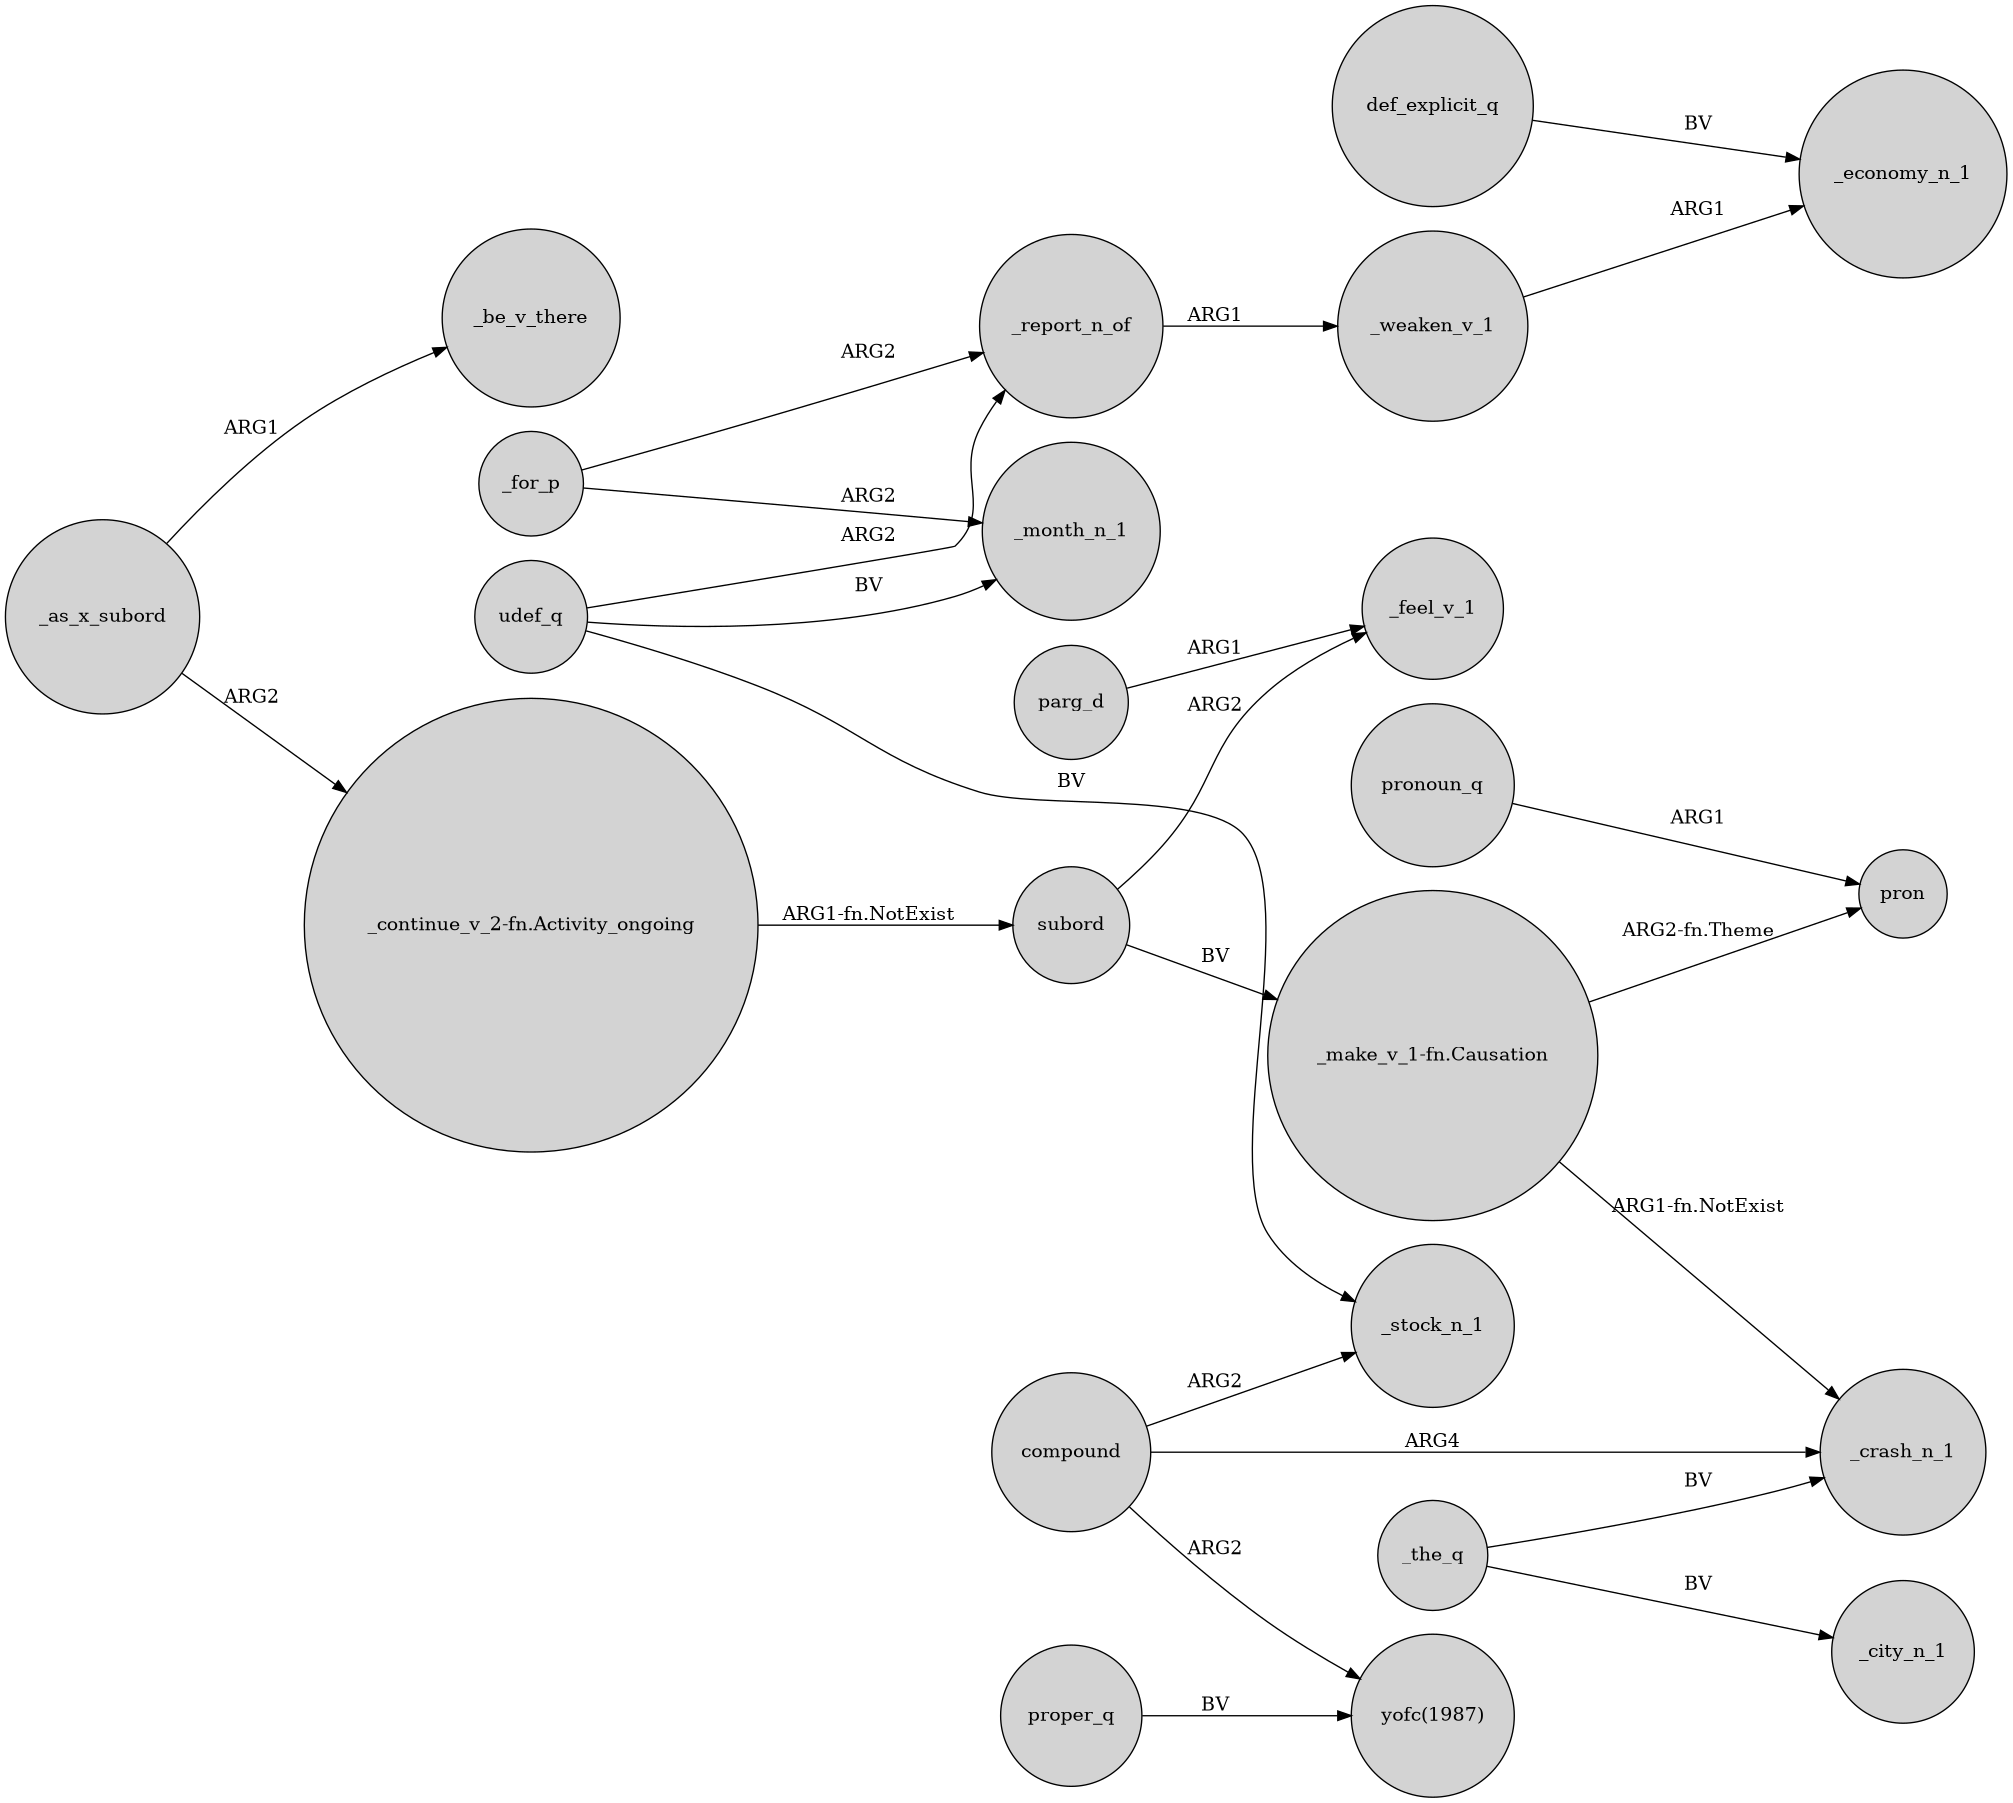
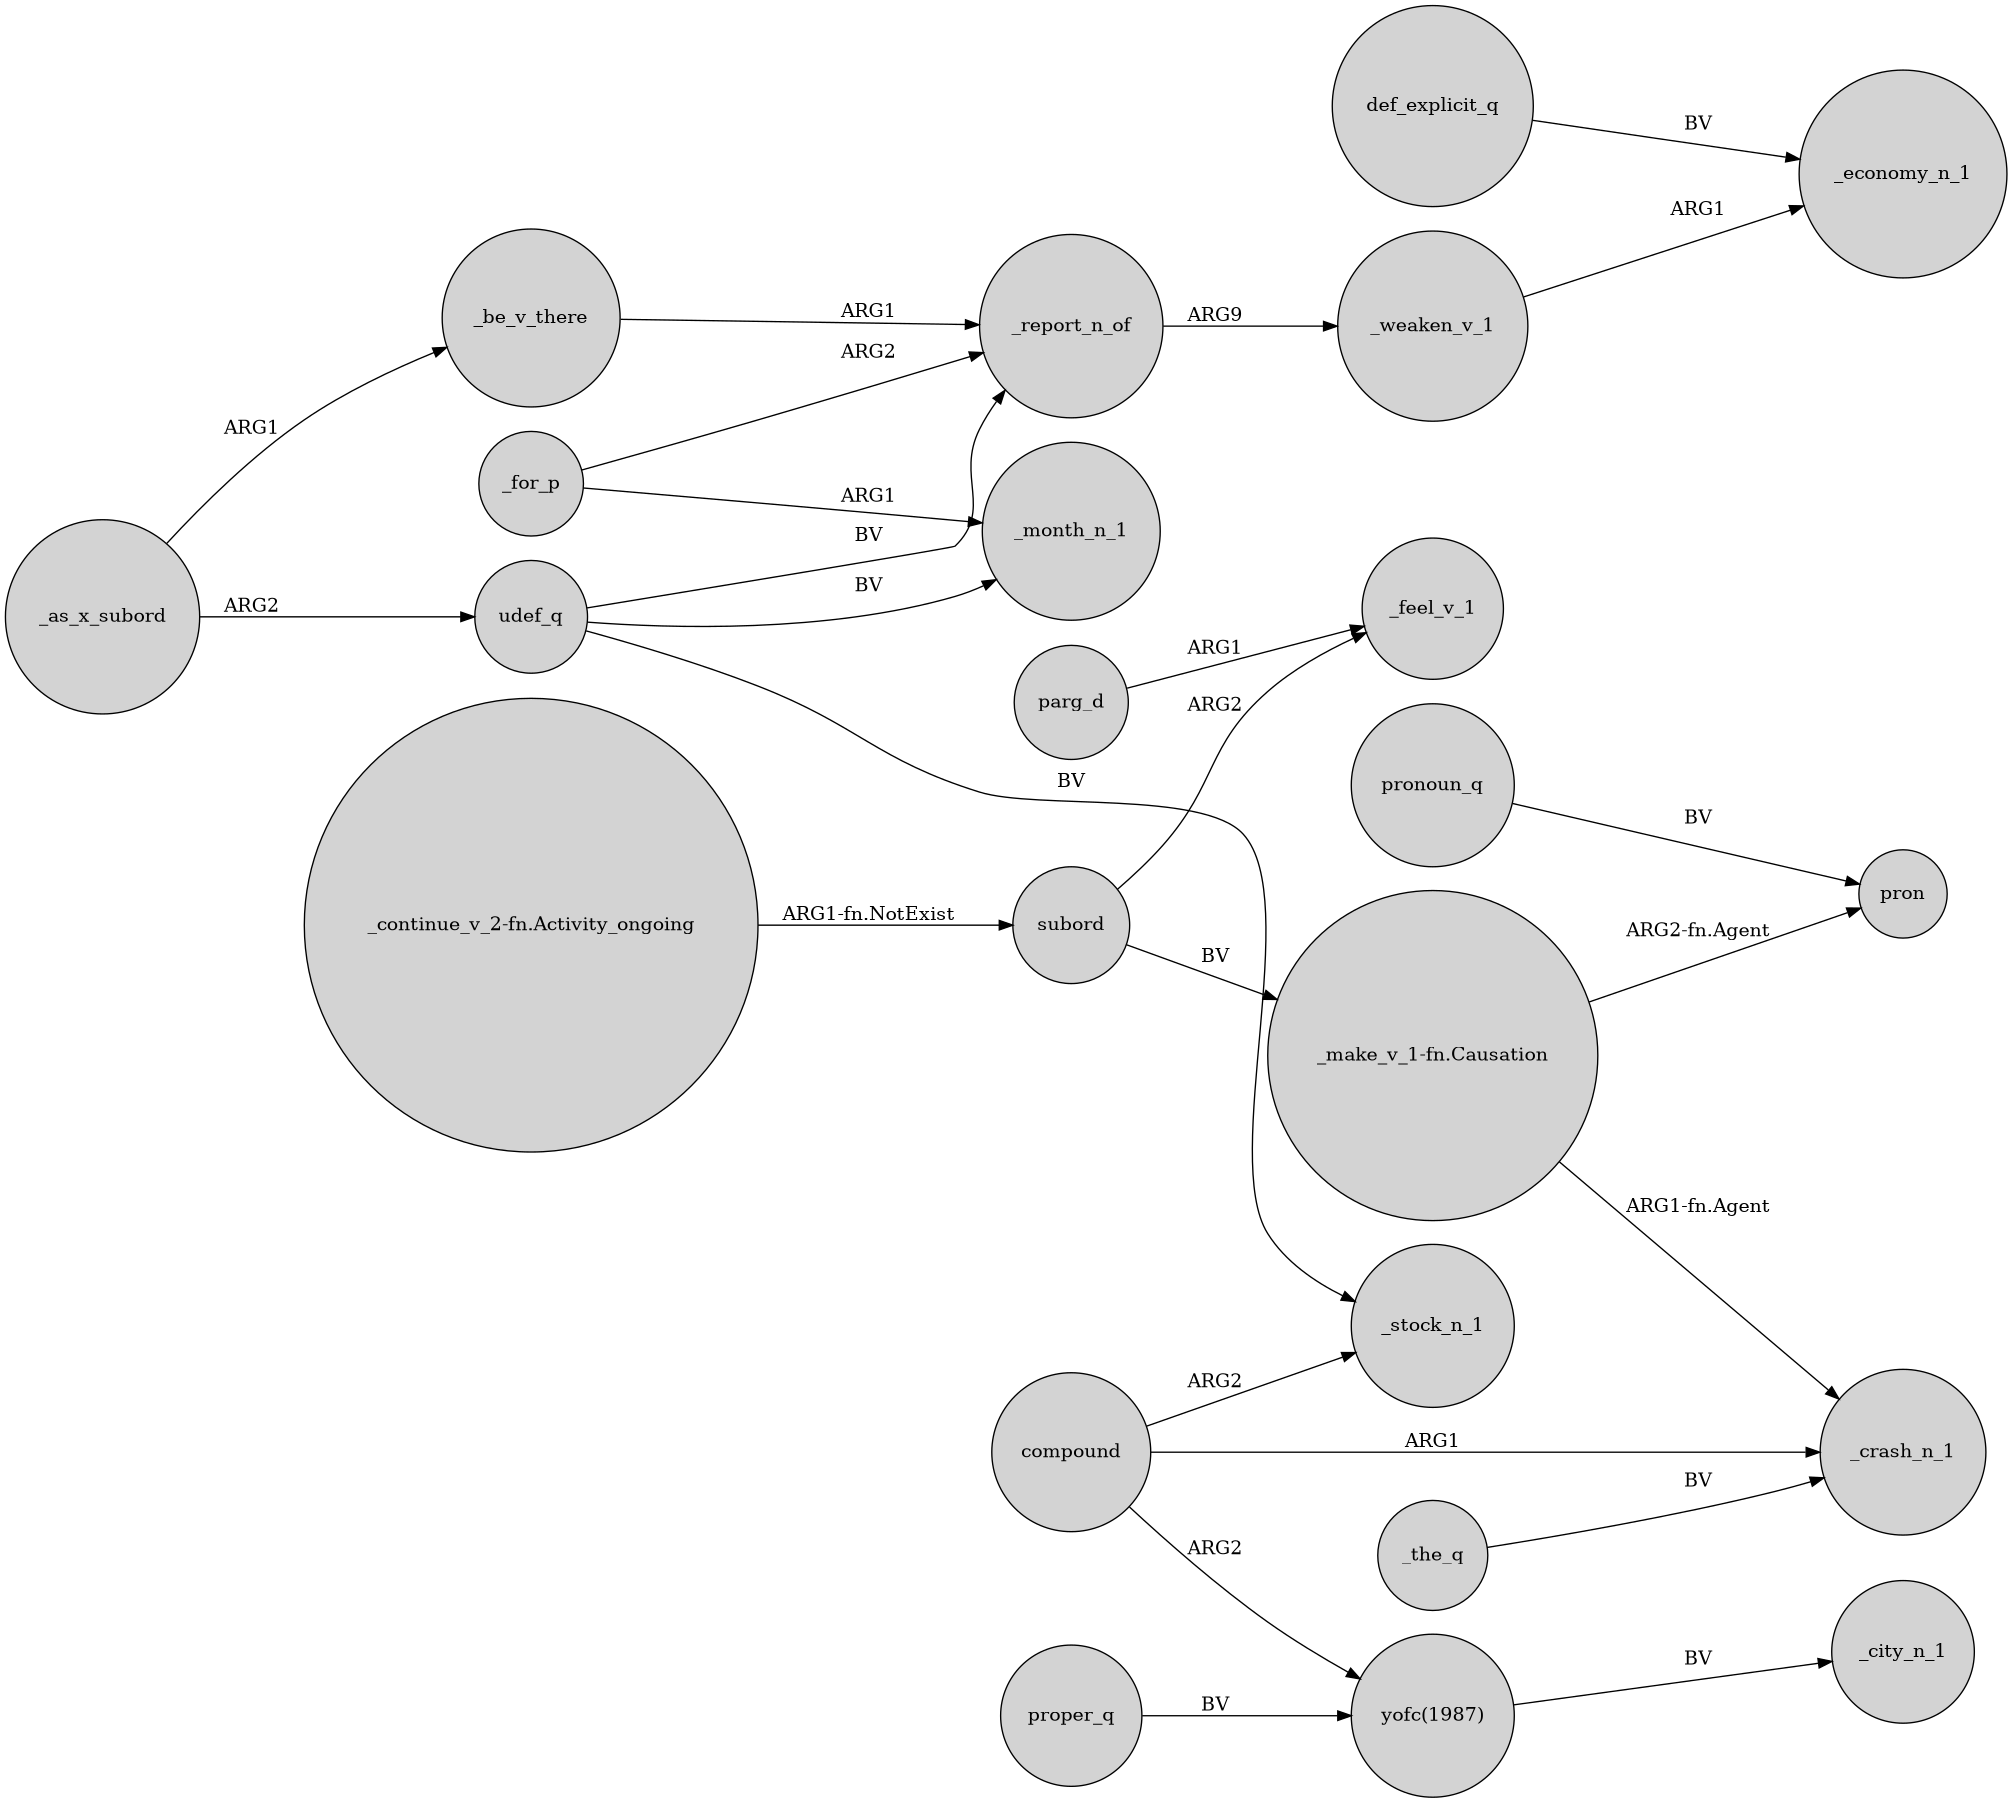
edge "_report_n_of" -> "_weaken_v_1": label "ARG1" -> "ARG9"
edge "_be_v_there" -> "_report_n_of": added, label "ARG1"
edge "_for_p" -> "_month_n_1": label "ARG2" -> "ARG1"
edge "udef_q" -> "_report_n_of": label "ARG2" -> "BV"
edge "_as_x_subord" -> "_continue_v_2-fn.Activity_ongoing": now "_as_x_subord" -> "udef_q"
edge "pronoun_q" -> "pron": label "ARG1" -> "BV"
edge "_make_v_1-fn.Causation" -> "pron": label "ARG2-fn.Theme" -> "ARG2-fn.Agent"
edge "_make_v_1-fn.Causation" -> "_crash_n_1": label "ARG1-fn.NotExist" -> "ARG1-fn.Agent"
edge "compound" -> "_crash_n_1": label "ARG4" -> "ARG1"
edge "_the_q" -> "_city_n_1": now "yofc(1987)" -> "_city_n_1"
